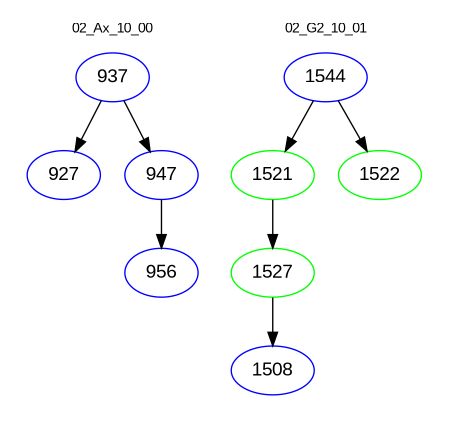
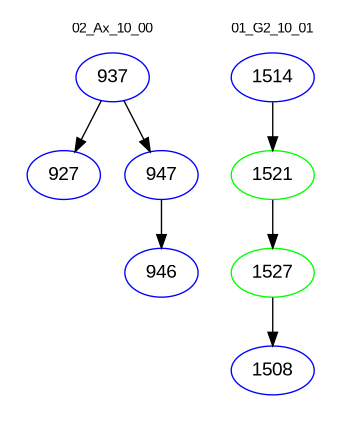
cluster "02_G2_10_01": label "02_G2_10_01" -> "01_G2_10_01"
node "1544": label "1544" -> "1514"
node "1522": removed
node "956": label "956" -> "946"
